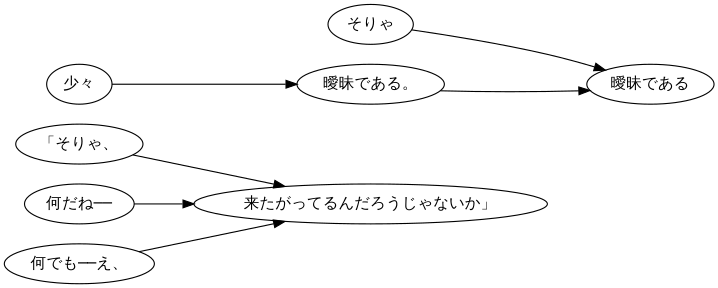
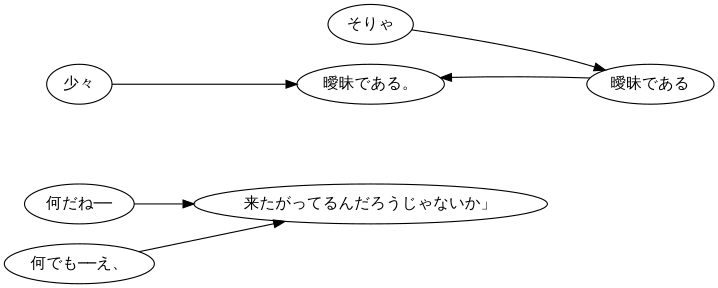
edge "曖昧である。" -> "曖昧である": reversed
node "「そりゃ、": removed
